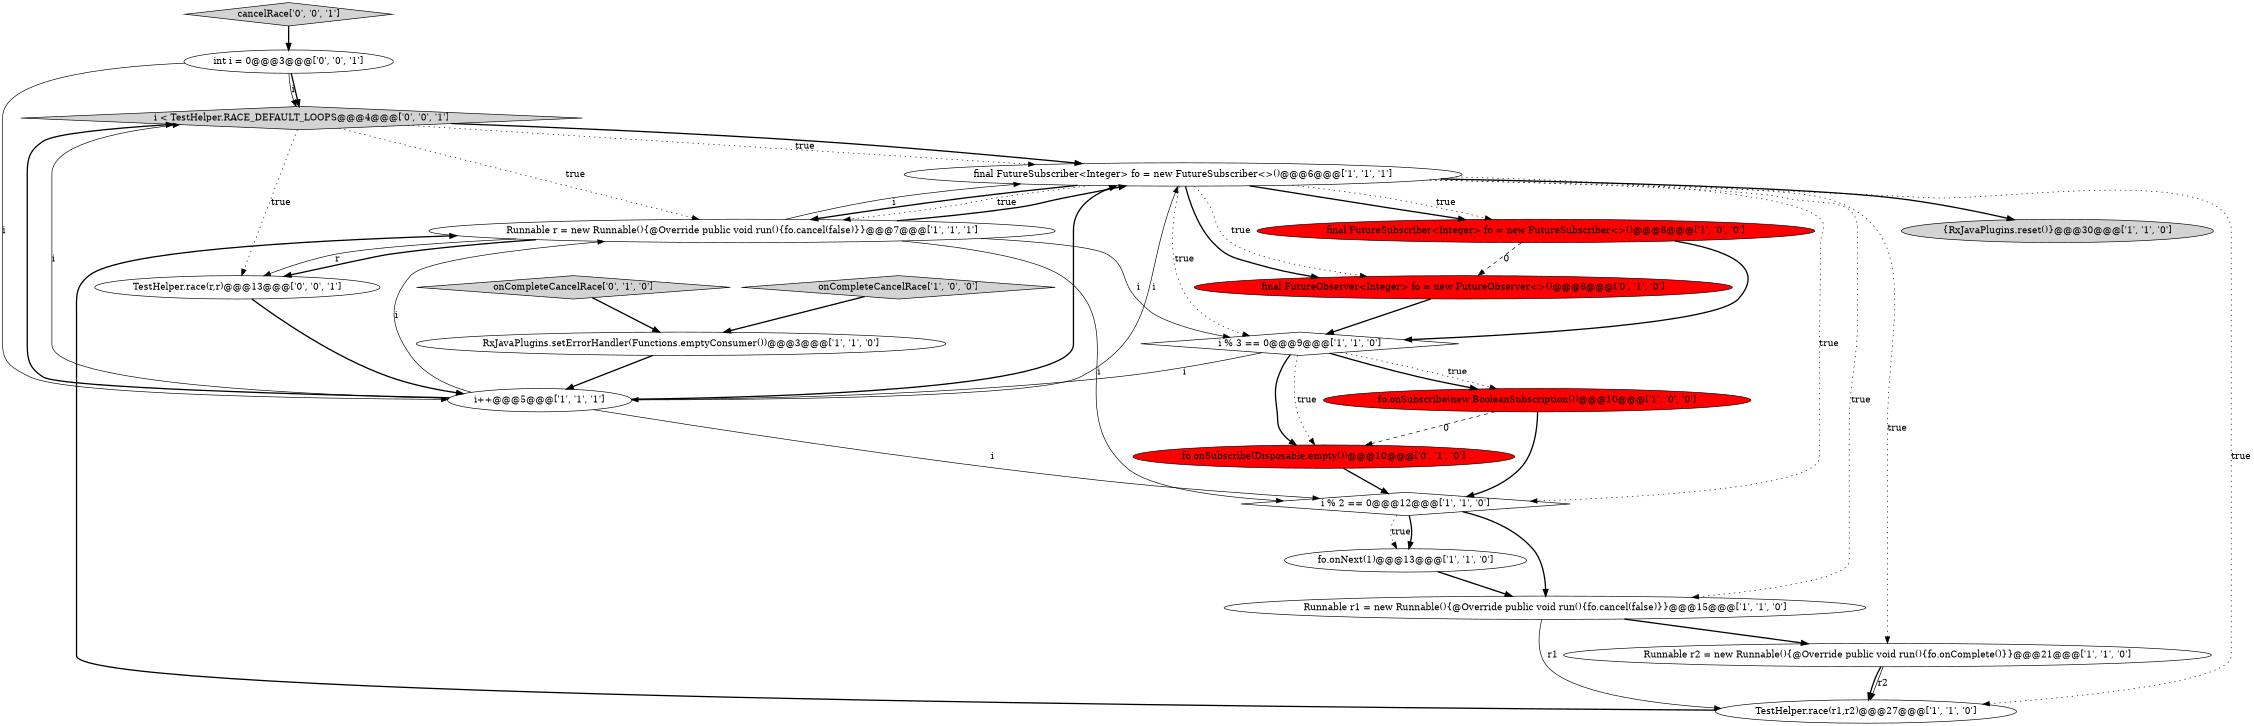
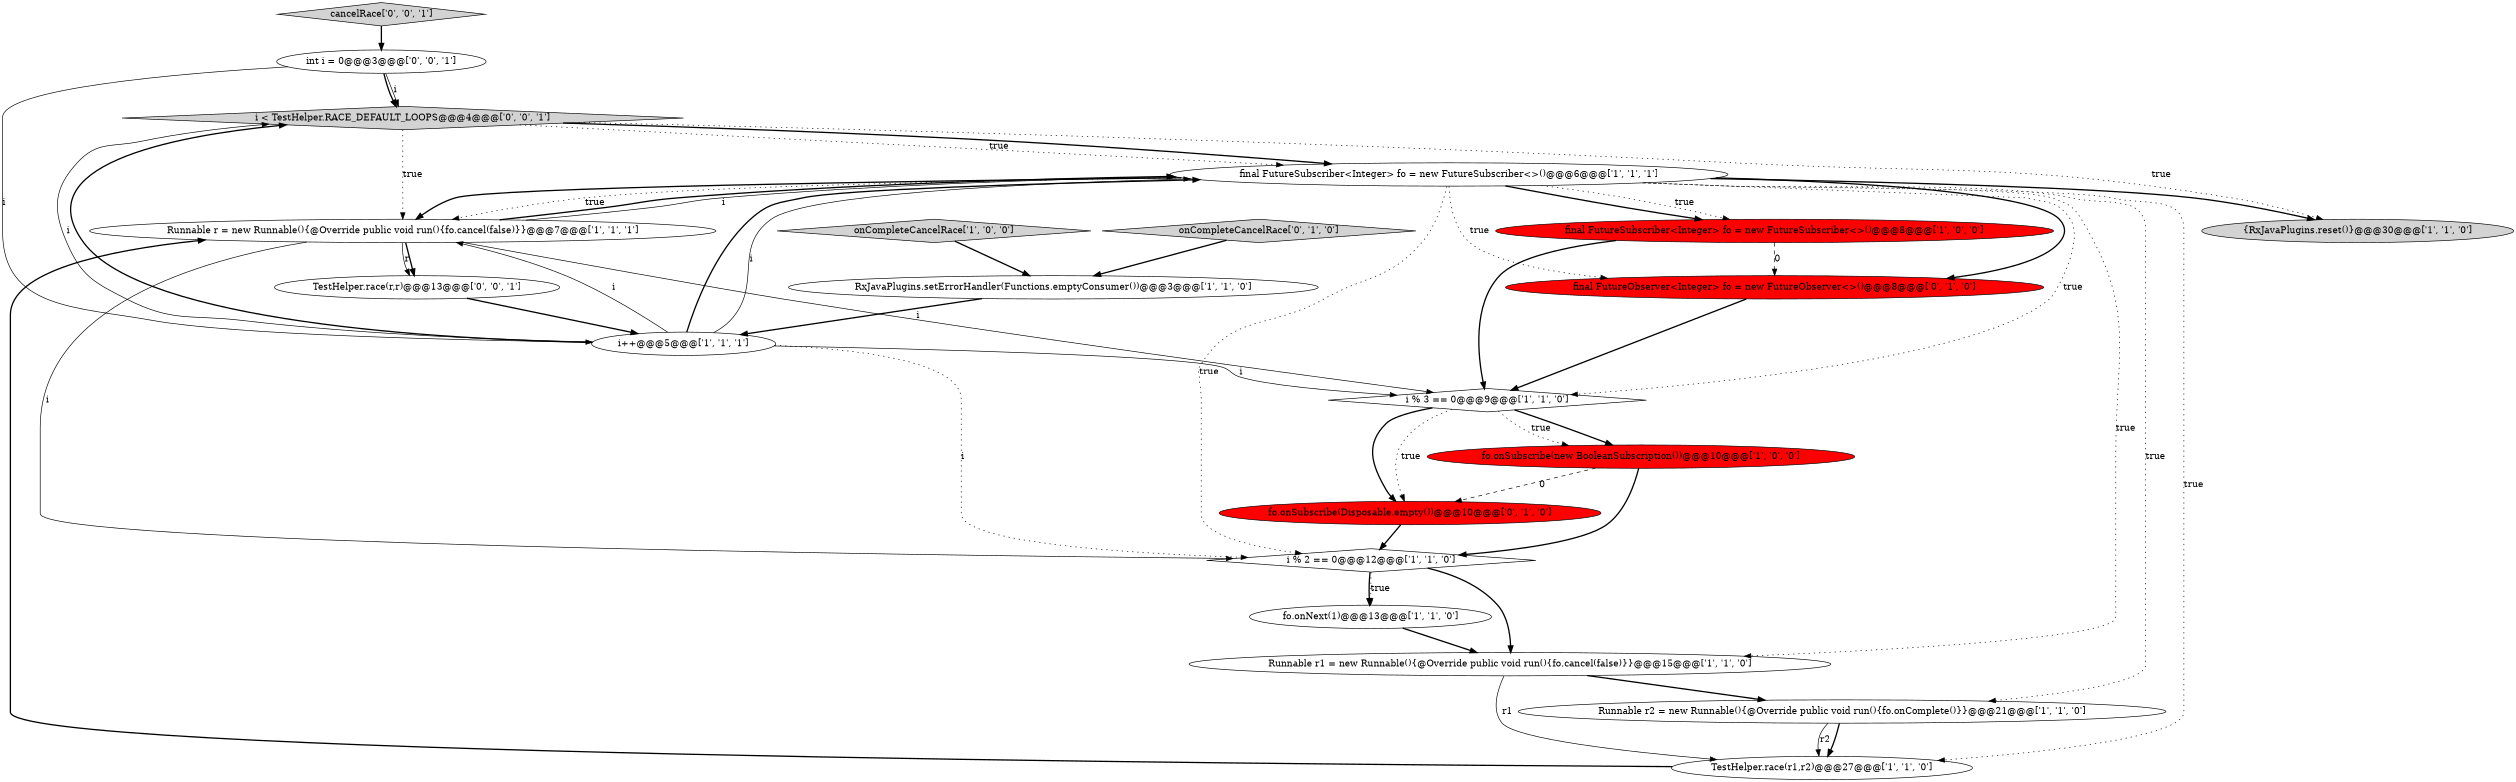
edge "i < TestHelper.RACE_DEFAULT_LOOPS@@@4@@@['0', '0', '1']" -> "TestHelper.race(r,r)@@@13@@@['0', '0', '1']": now "i < TestHelper.RACE_DEFAULT_LOOPS@@@4@@@['0', '0', '1']" -> "{RxJavaPlugins.reset()}@@@30@@@['1', '1', '0']"
edge "i % 3 == 0@@@9@@@['1', '1', '0']" -> "i++@@@5@@@['1', '1', '1']": reversed
edge "i++@@@5@@@['1', '1', '1']" -> "i % 2 == 0@@@12@@@['1', '1', '0']": style solid -> dotted
